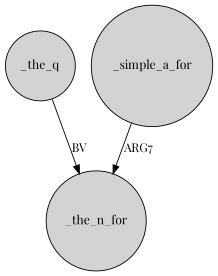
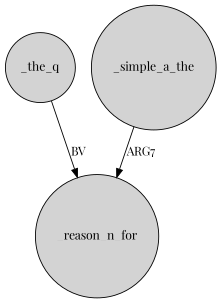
node "_simple_a_for": label "_simple_a_for" -> "_simple_a_the"
node "_the_n_for": label "_the_n_for" -> "_reason_n_for"
